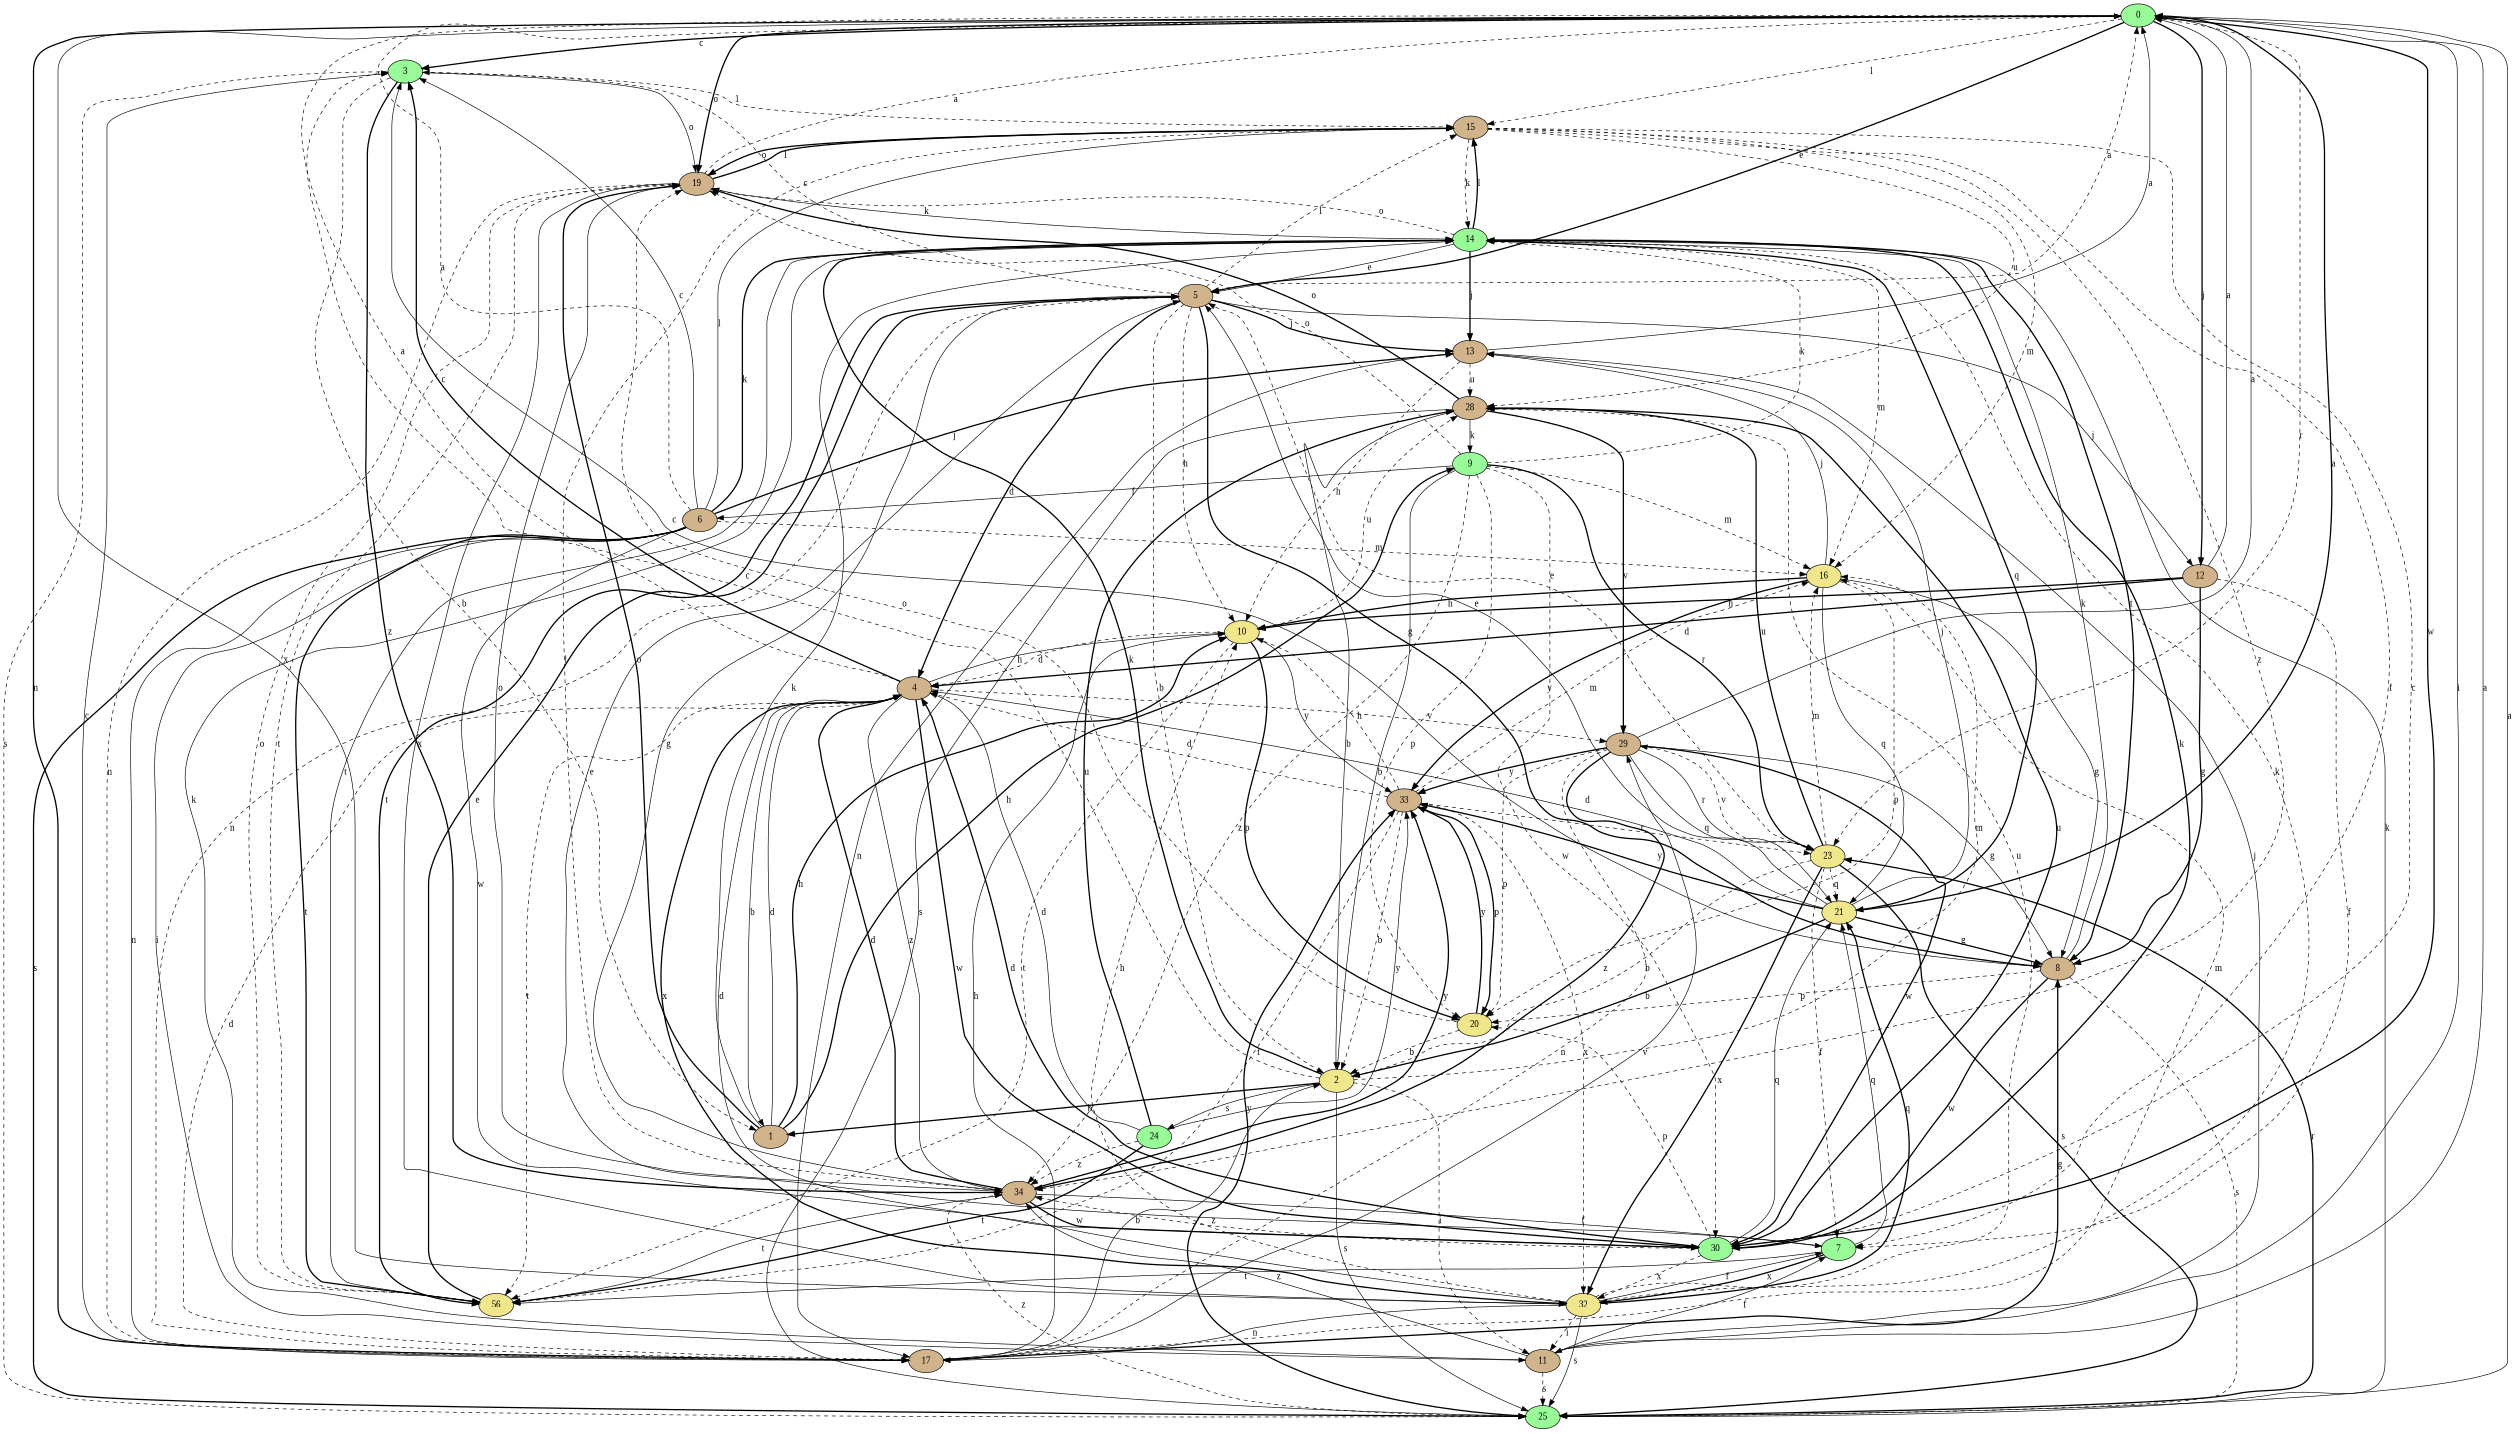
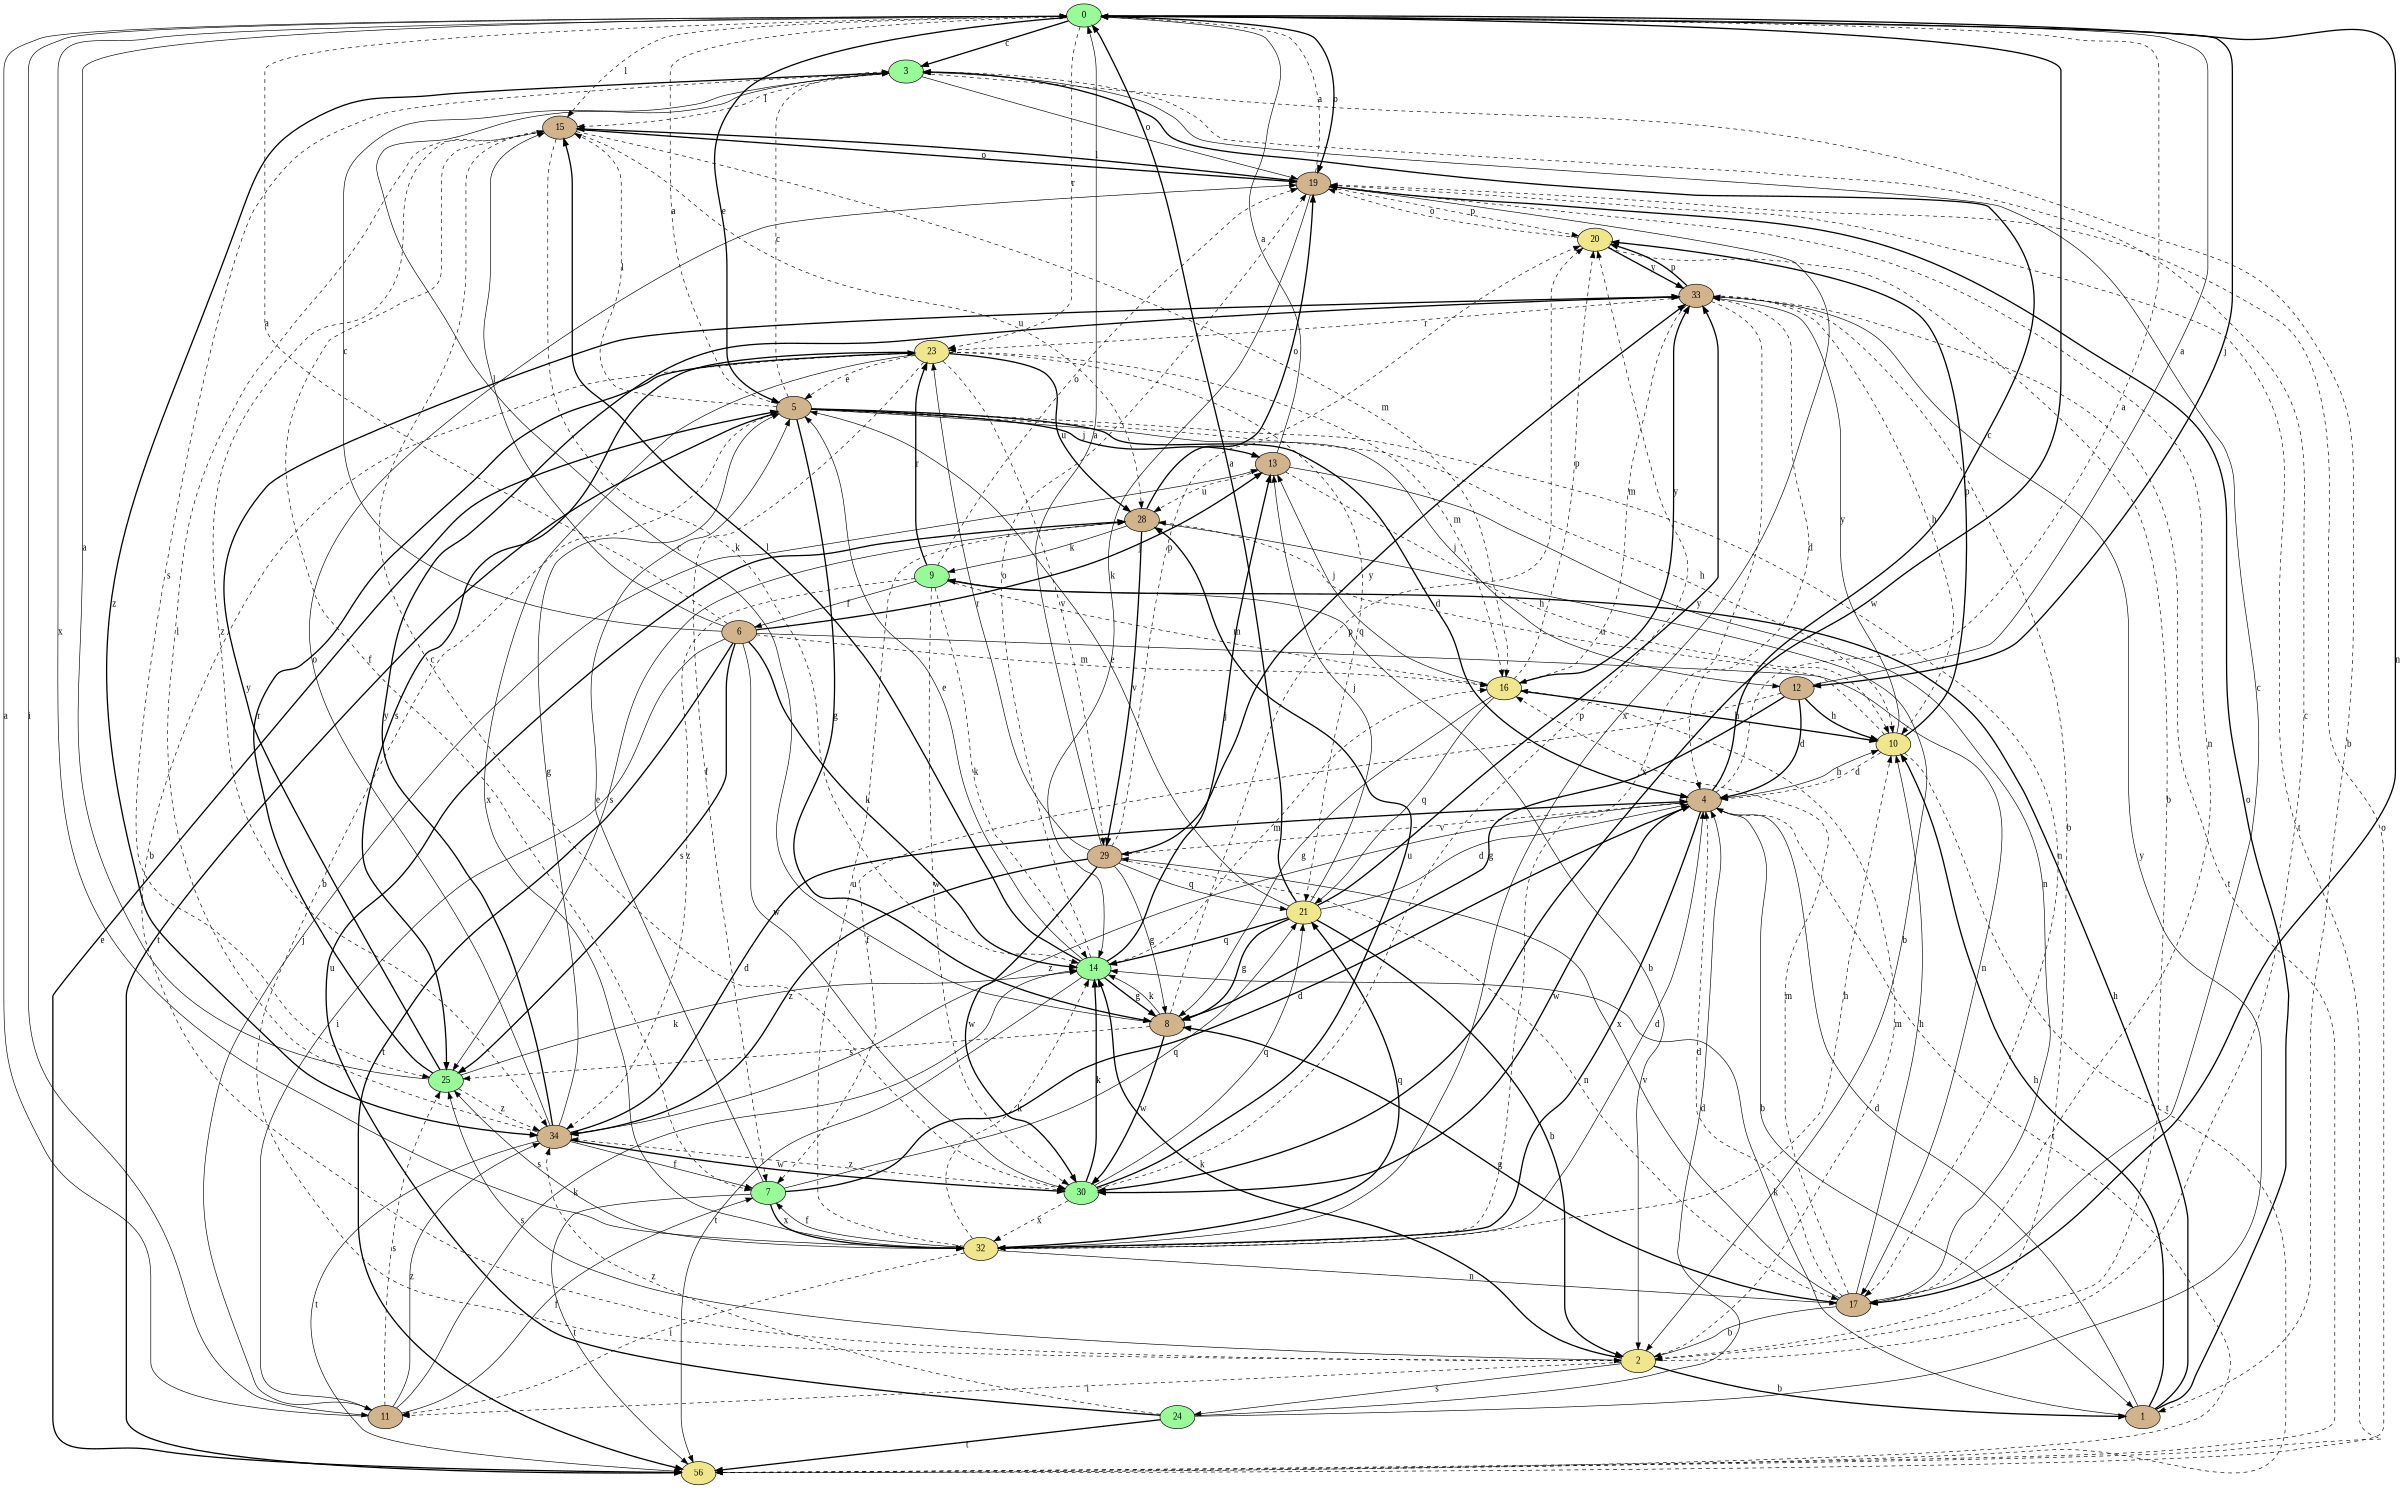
edge "14" -> "21": reversed
edge "14" -> "8": label "t" -> "g"
edge "9" -> "20": now "19" -> "20"
edge "23" -> "32": style bold -> solid
edge "30" -> "4": now "7" -> "4"
